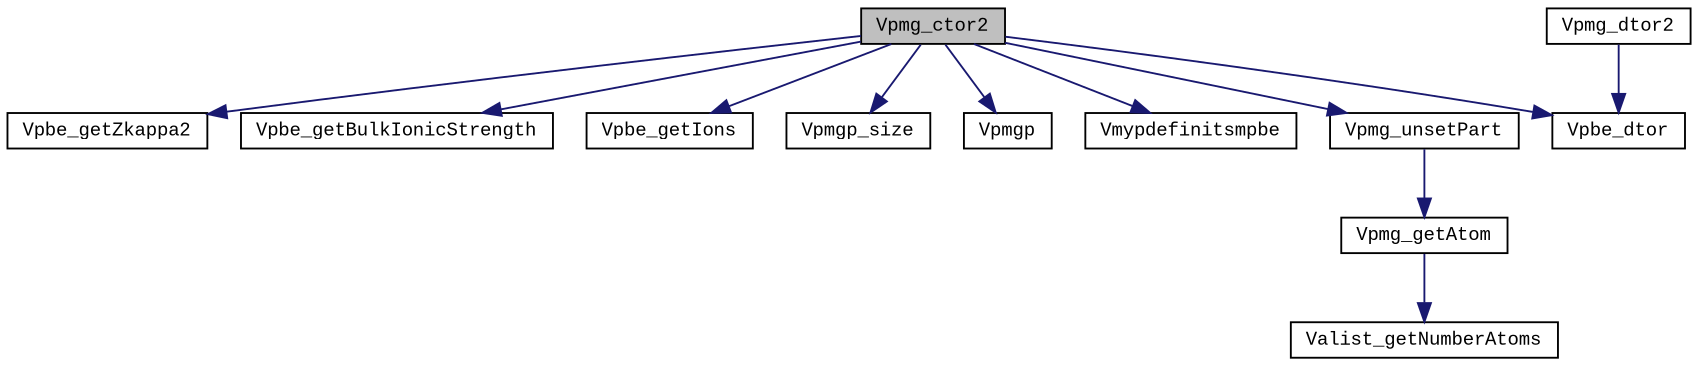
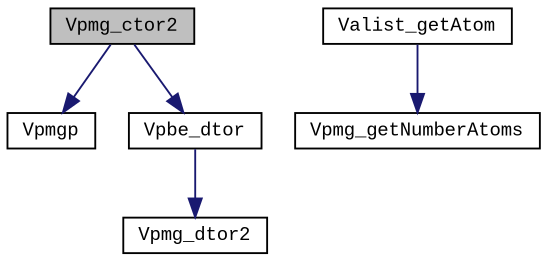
edge "Vpmg_dtor2" -> "Vpbe_dtor": reversed
node "Vpbe_getZkappa2": removed
node "Vpbe_getBulkIonicStrength": removed
node "Vpbe_getIons": removed
node "Vpmgp_size": removed
node "Vmypdefinitsmpbe": removed
node "Vpmg_unsetPart": removed
node "Vpmg_getAtom": label "Vpmg_getAtom" -> "Valist_getAtom"
node "Valist_getNumberAtoms": label "Valist_getNumberAtoms" -> "Vpmg_getNumberAtoms"
